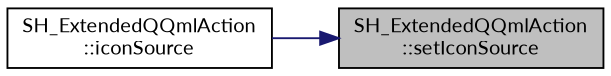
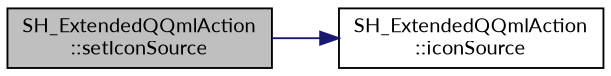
edge "SH_ExtendedQQmlAction ::iconSource" -> "SH_ExtendedQQmlAction ::setIconSource": reversed
